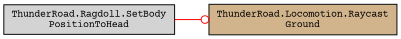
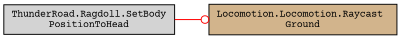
node "ThunderRoad.Locomotion.Raycast Ground": label "ThunderRoad.Locomotion.Raycast Ground" -> "Locomotion.Locomotion.Raycast Ground"
